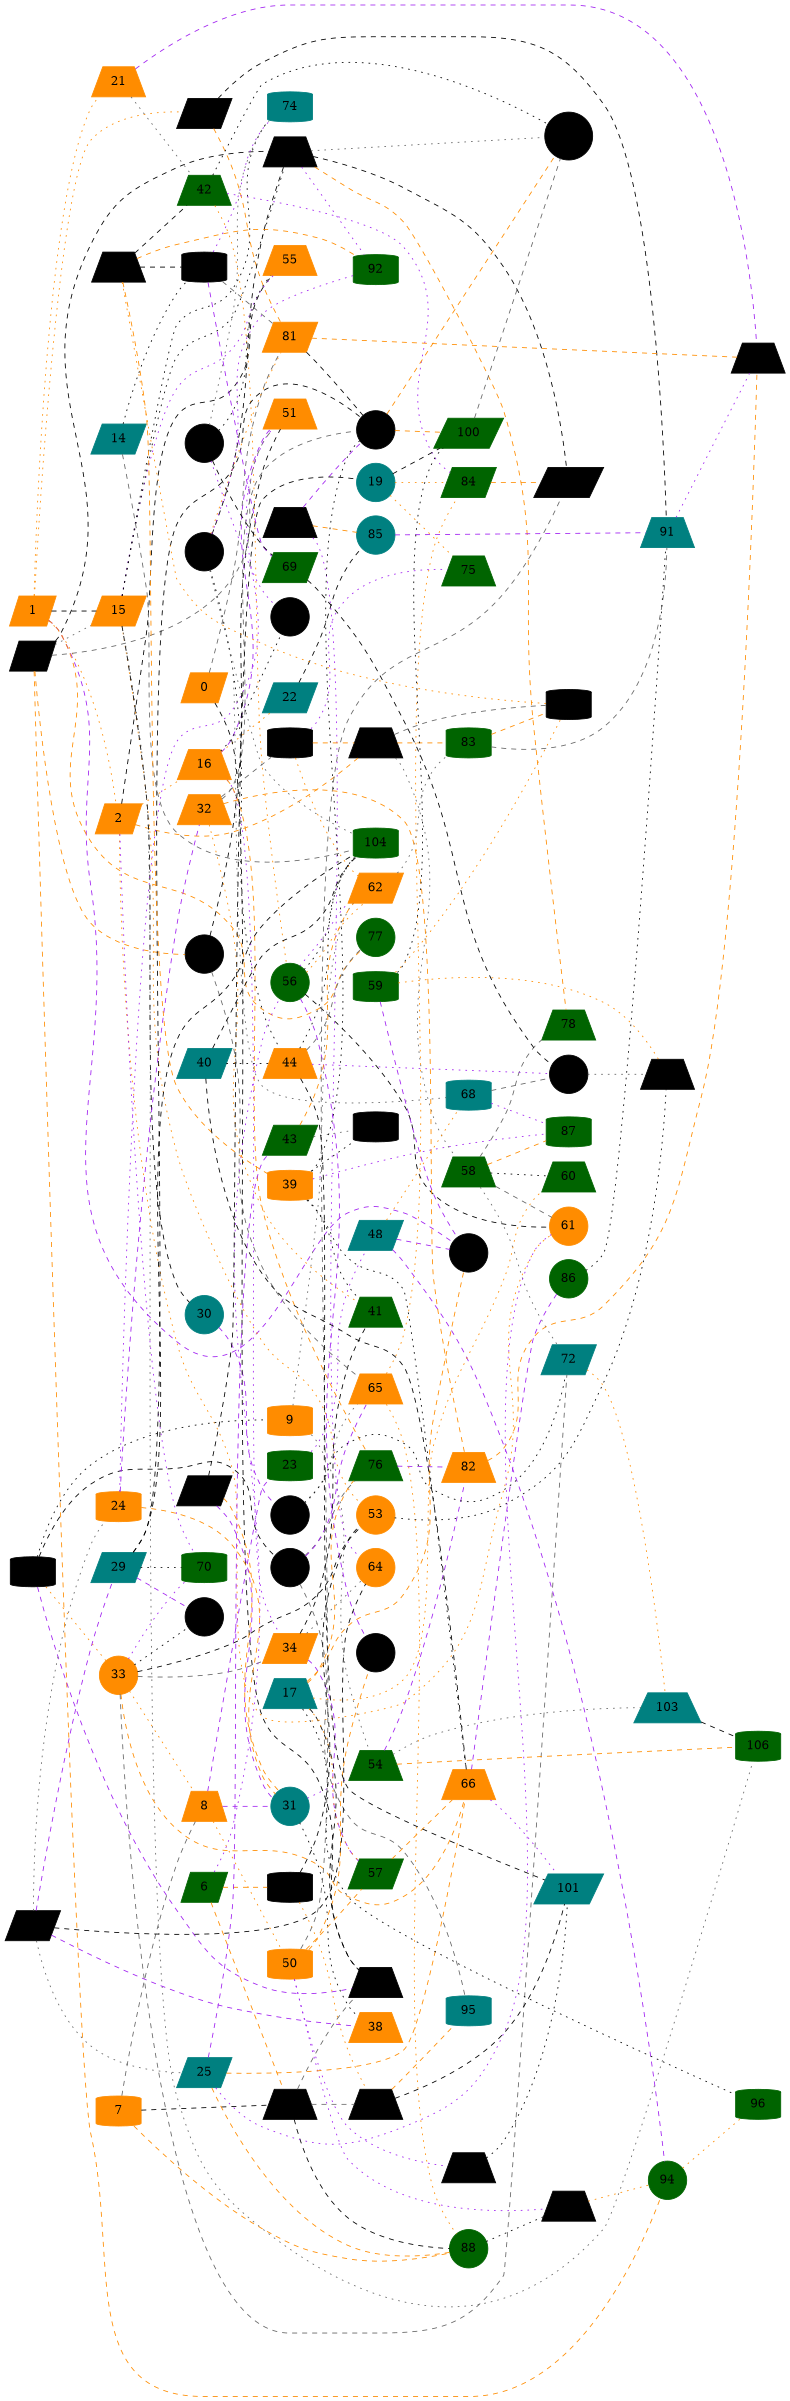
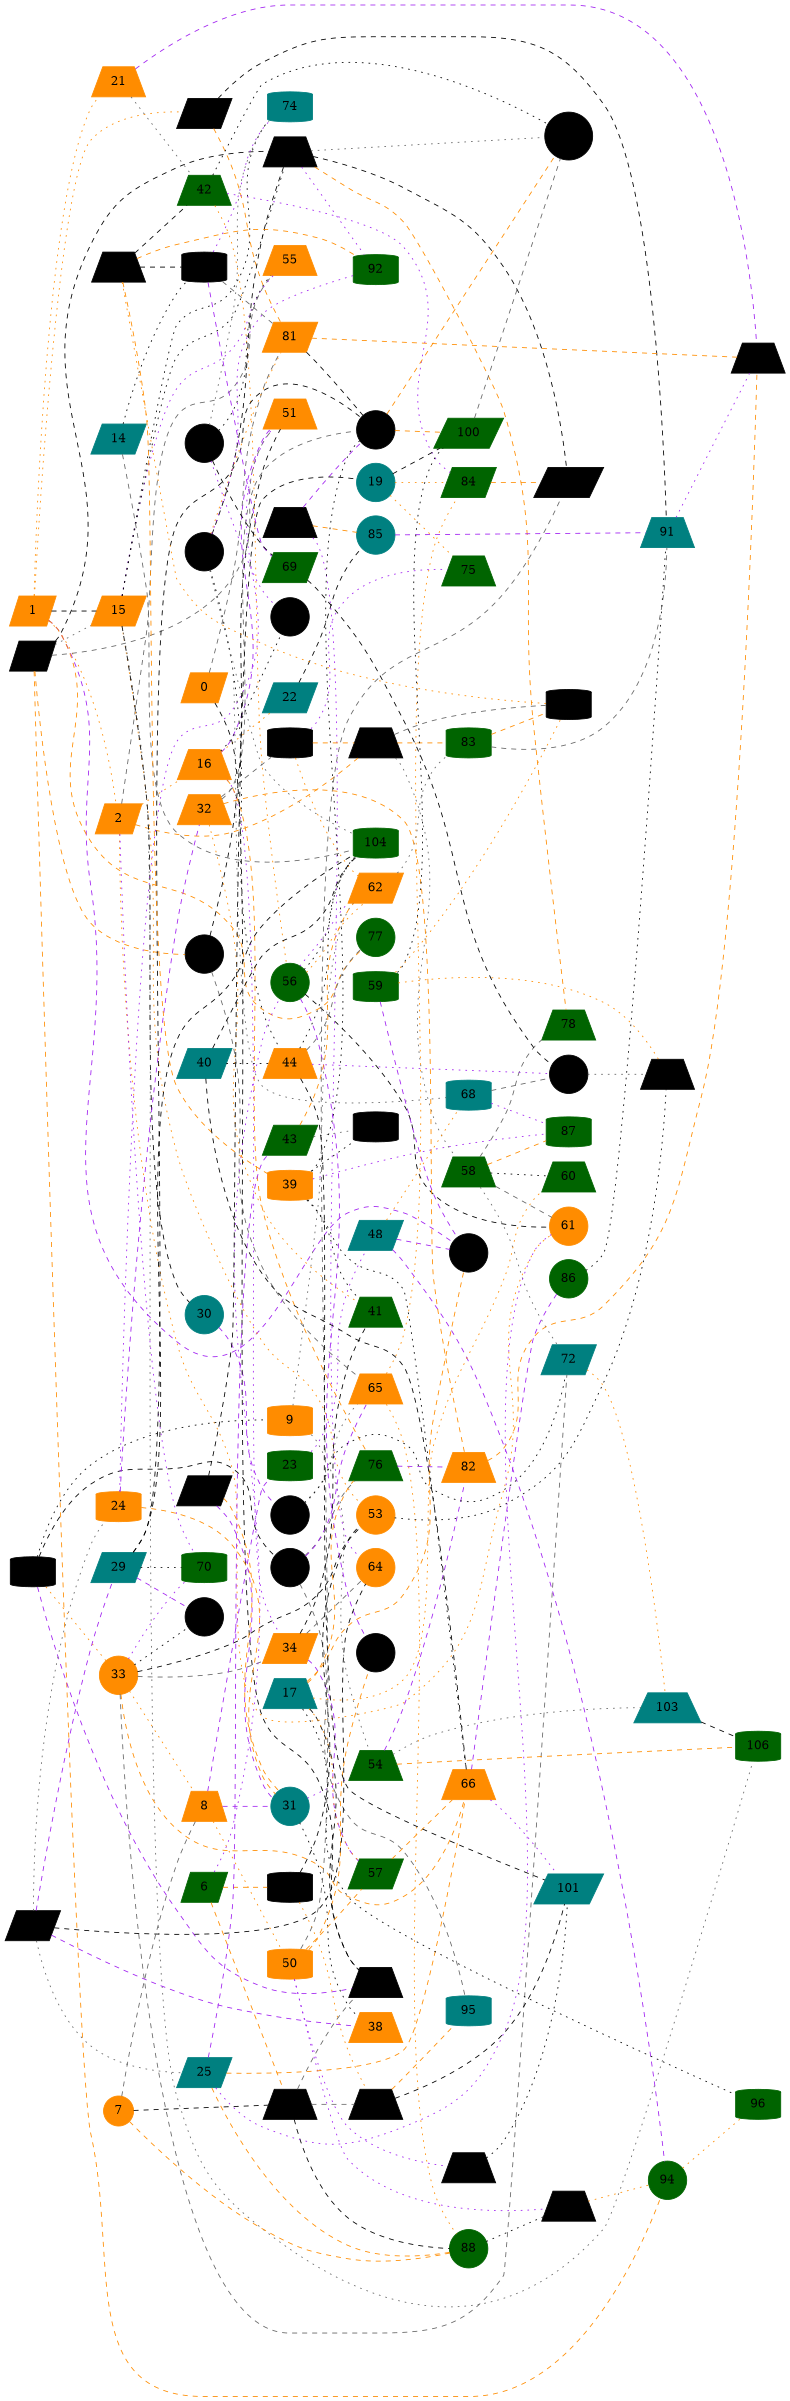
edge "55" -- "2": color black -> gray40
edge "64" -- "34": style dotted -> dashed
node "7": shape cylinder -> circle
